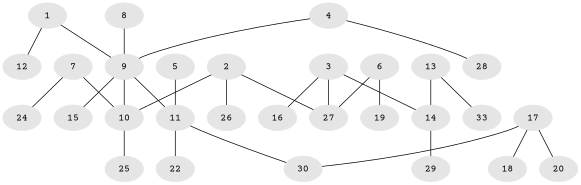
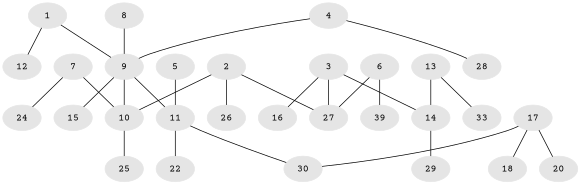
node "19": label "19" -> "39"
